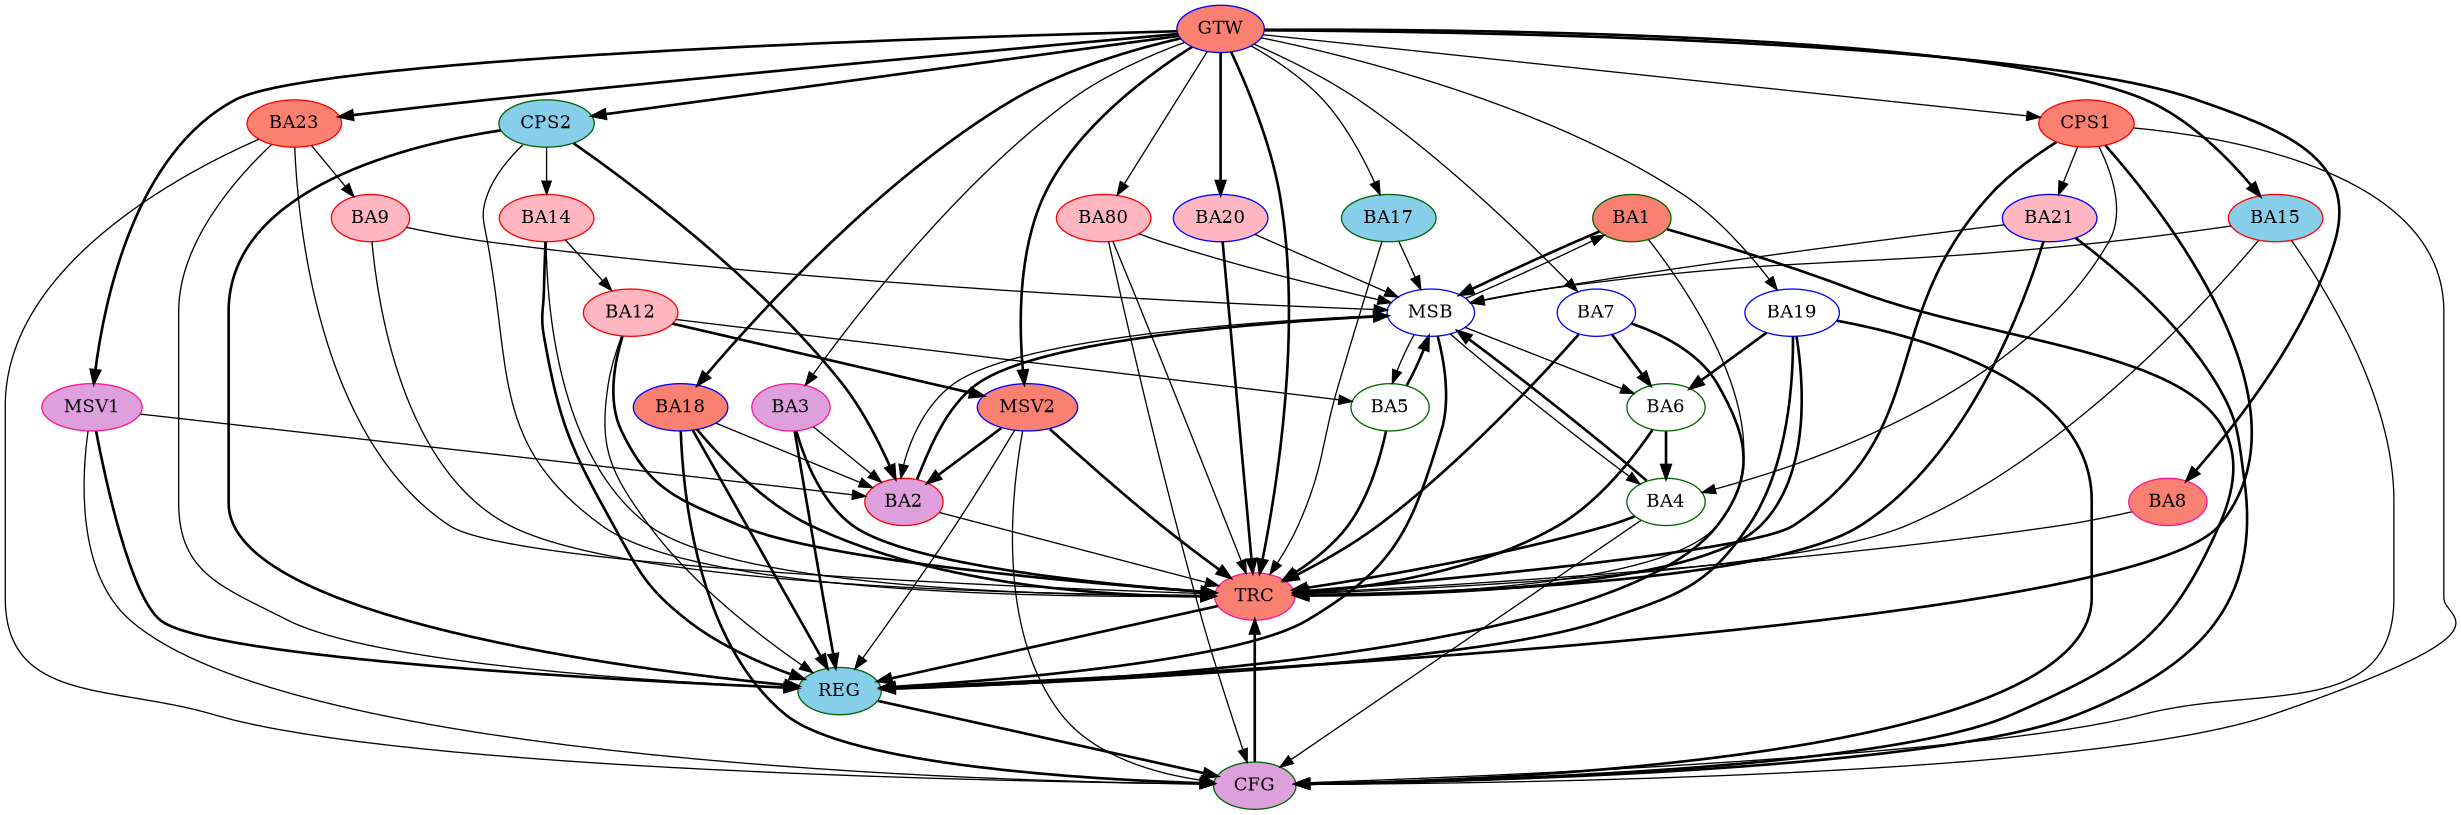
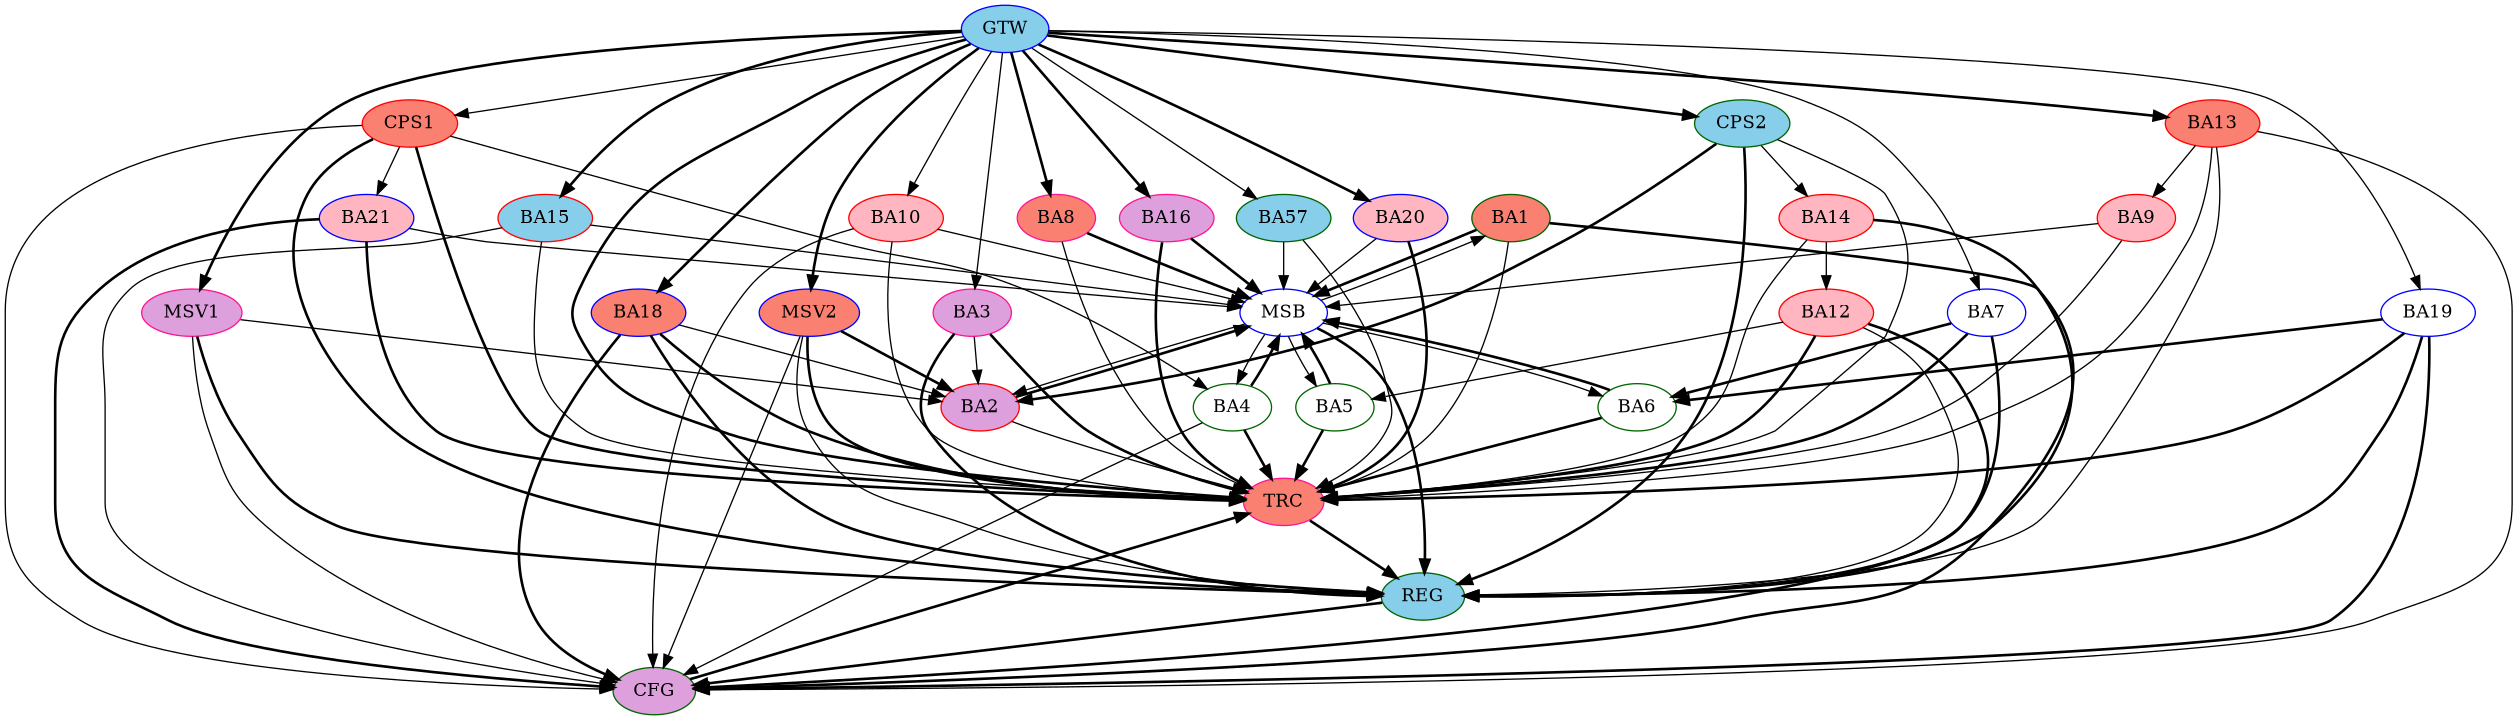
node "GTW": fillcolor salmon -> skyblue
node "BA23": label "BA23" -> "BA13"
node "BA80": label "BA80" -> "BA10"
node "BA16": added
node "BA17": label "BA17" -> "BA57"
edge "BA8" -> "MSB": added
edge "BA12" -> "MSV2": now "BA12" -> "CFG"
edge "BA6" -> "BA4": now "BA6" -> "MSB"
